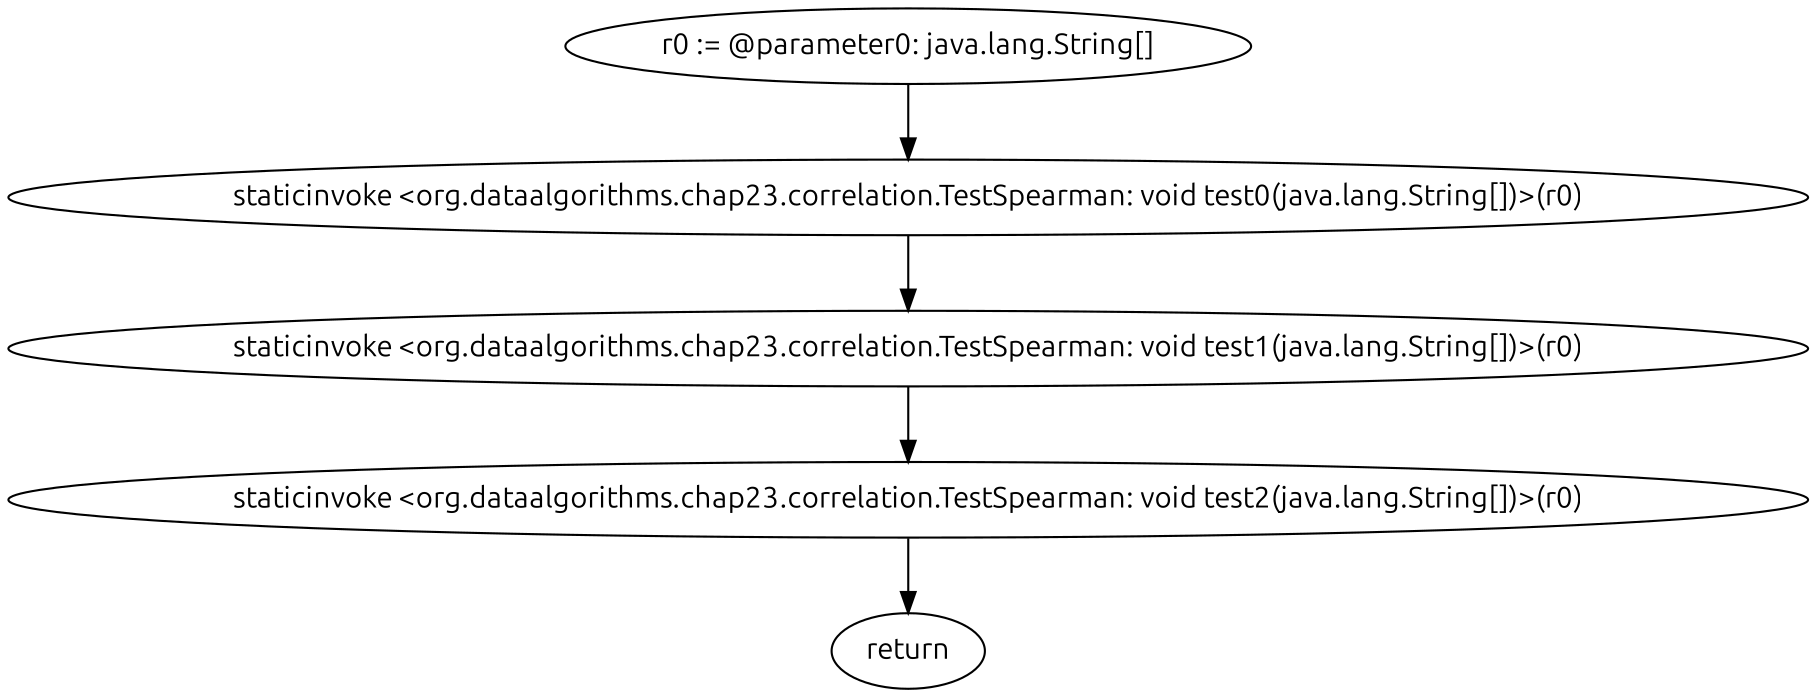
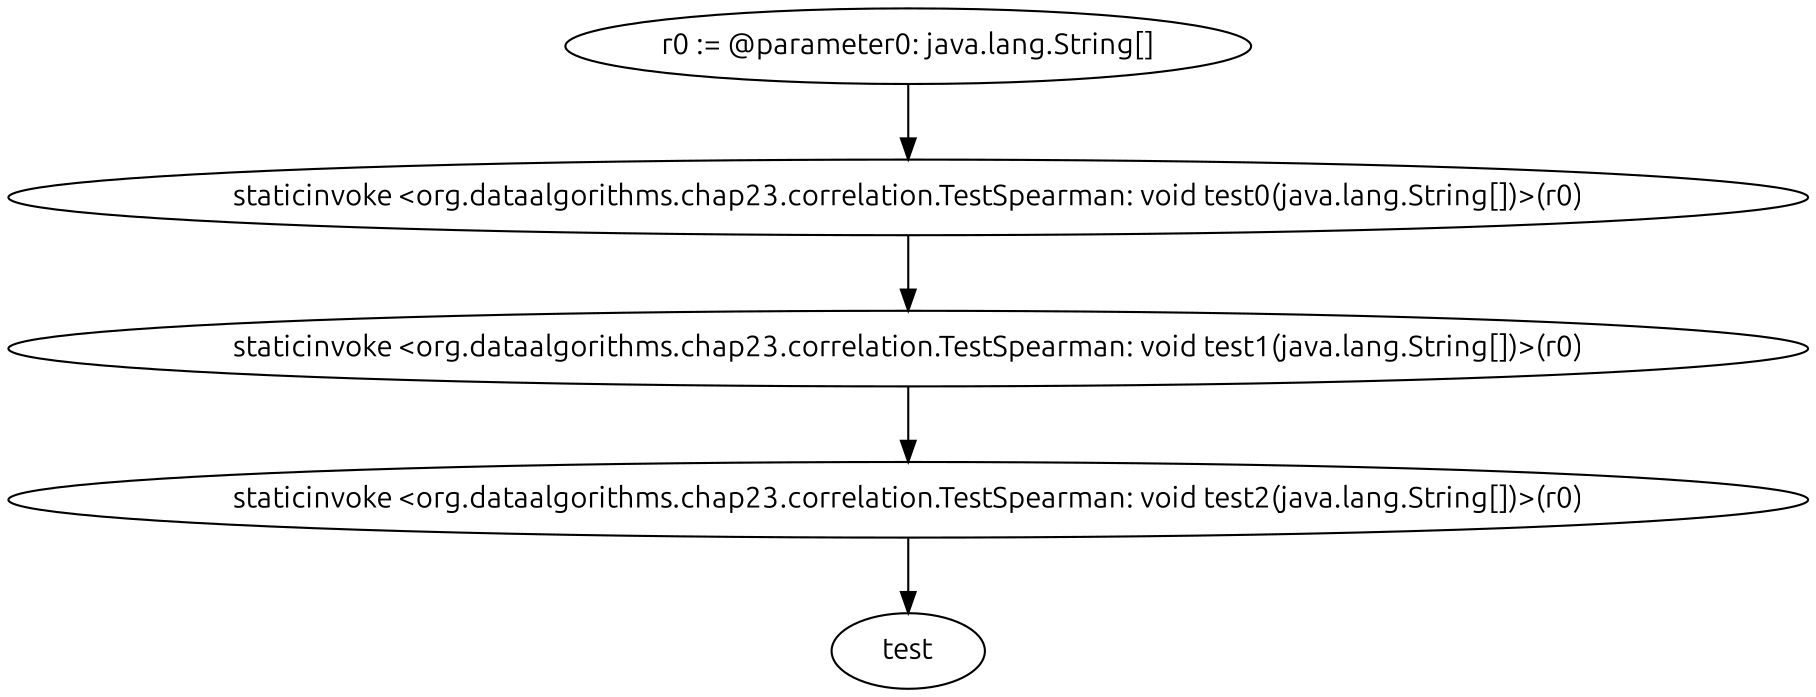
node "return": label "return" -> "test"
